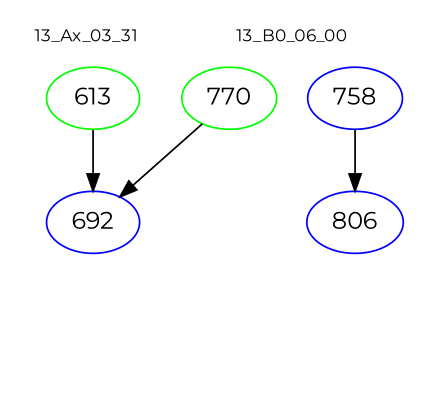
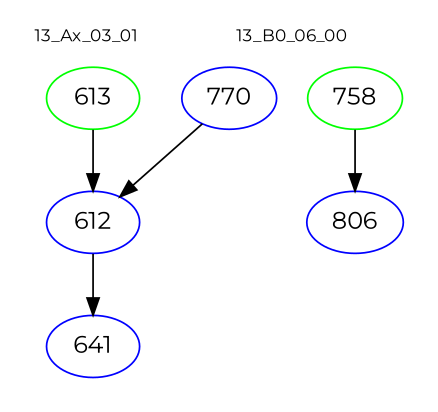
cluster "13_Ax_03_31": label "13_Ax_03_31" -> "13_Ax_03_01"
node "770": color green -> blue
node "758": color blue -> green
node "692": label "692" -> "612"
node "641": added
